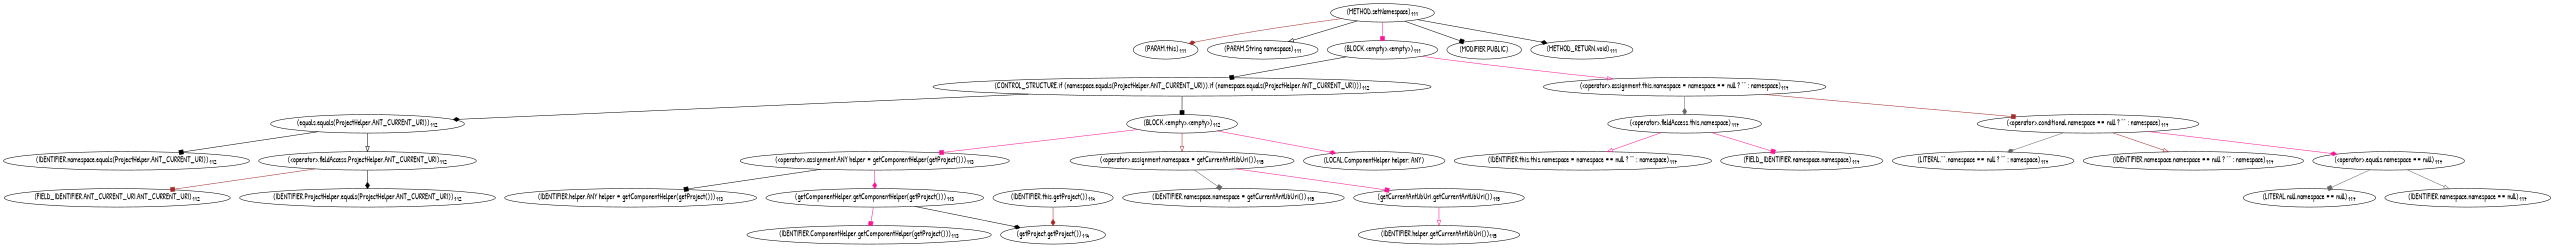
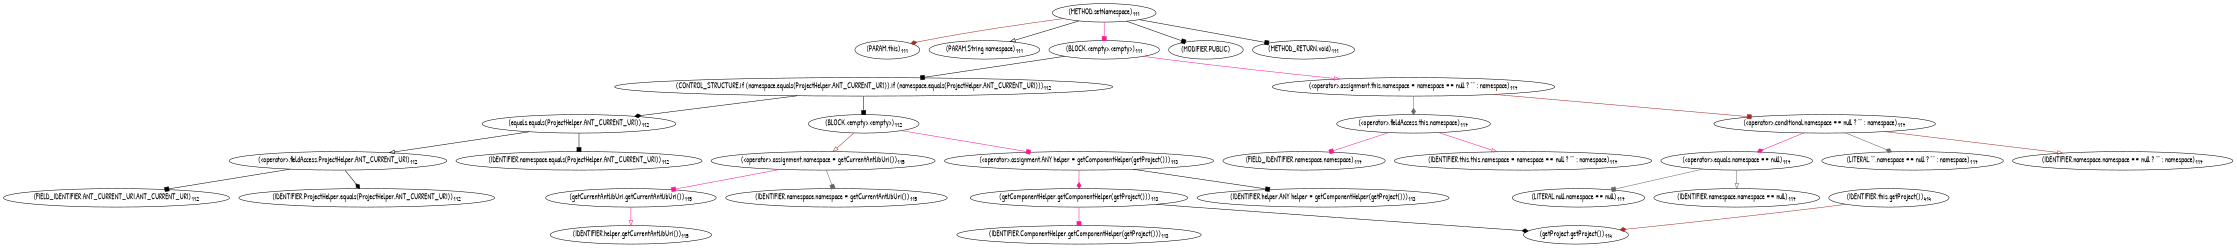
edge "(METHOD,setNamespace)" -> "(METHOD_RETURN,void)": arrowhead diamond -> box
node "(LOCAL,ComponentHelper helper: ANY)": removed
edge "(<operator>.fieldAccess,ProjectHelper.ANT_CURRENT_URI)" -> "(FIELD_IDENTIFIER,ANT_CURRENT_URI,ANT_CURRENT_URI)": color brown -> black
node "(IDENTIFIER,this,getProject())": text "114" -> "414"
